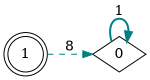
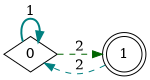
edge "1" -> "0": label "8" -> "2"
edge "0" -> "1": added, label "2"
